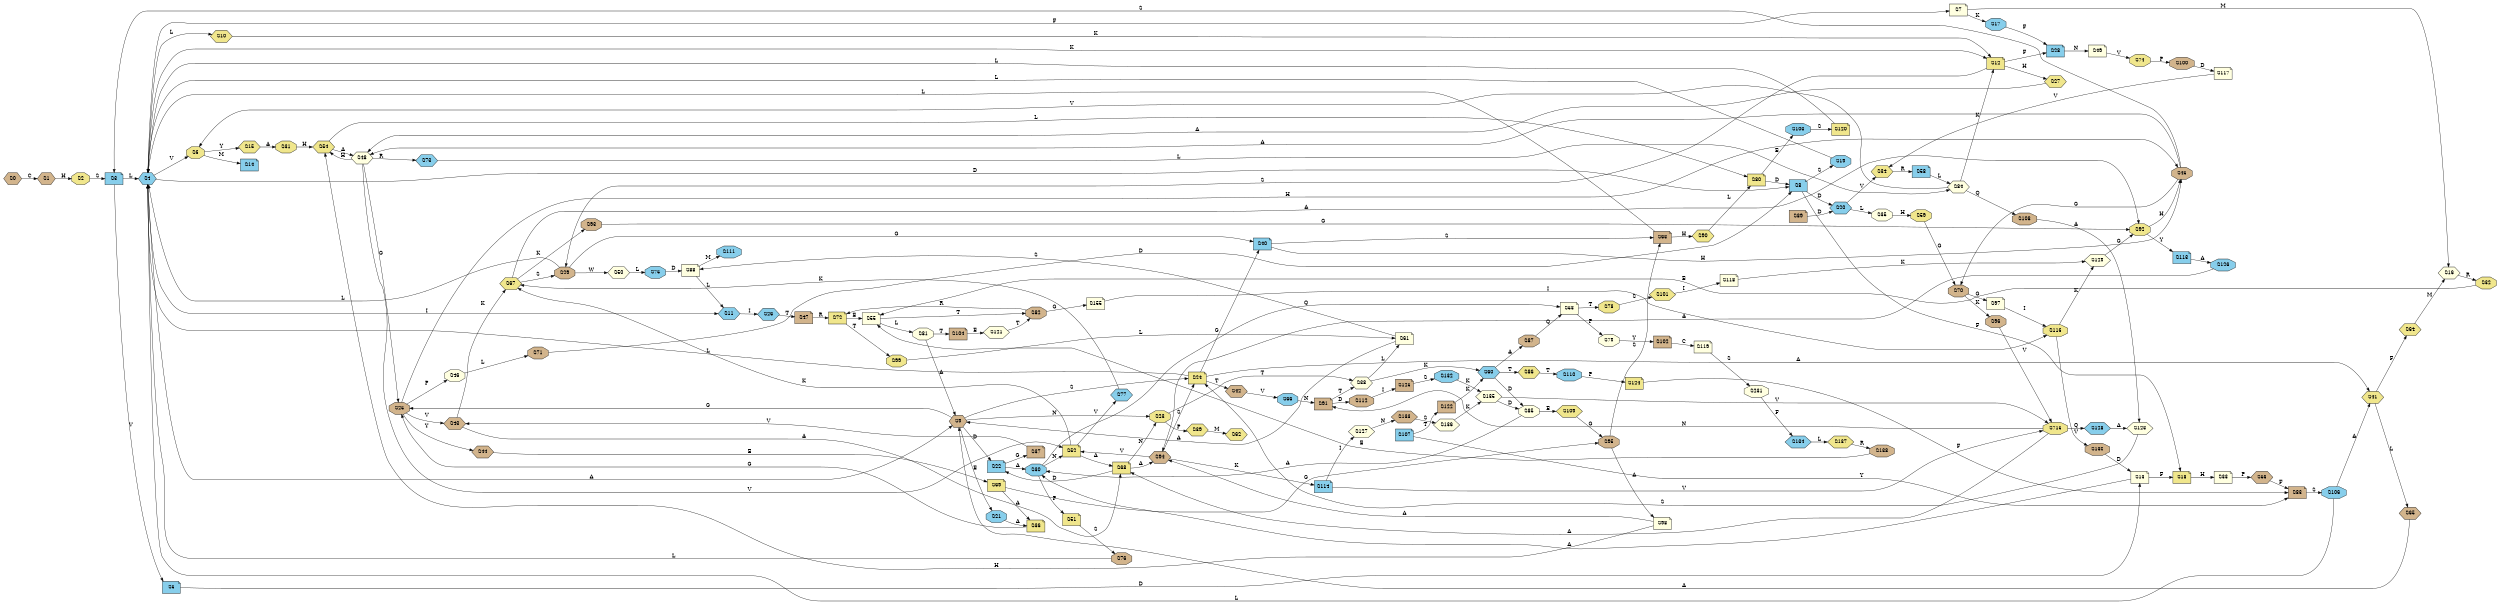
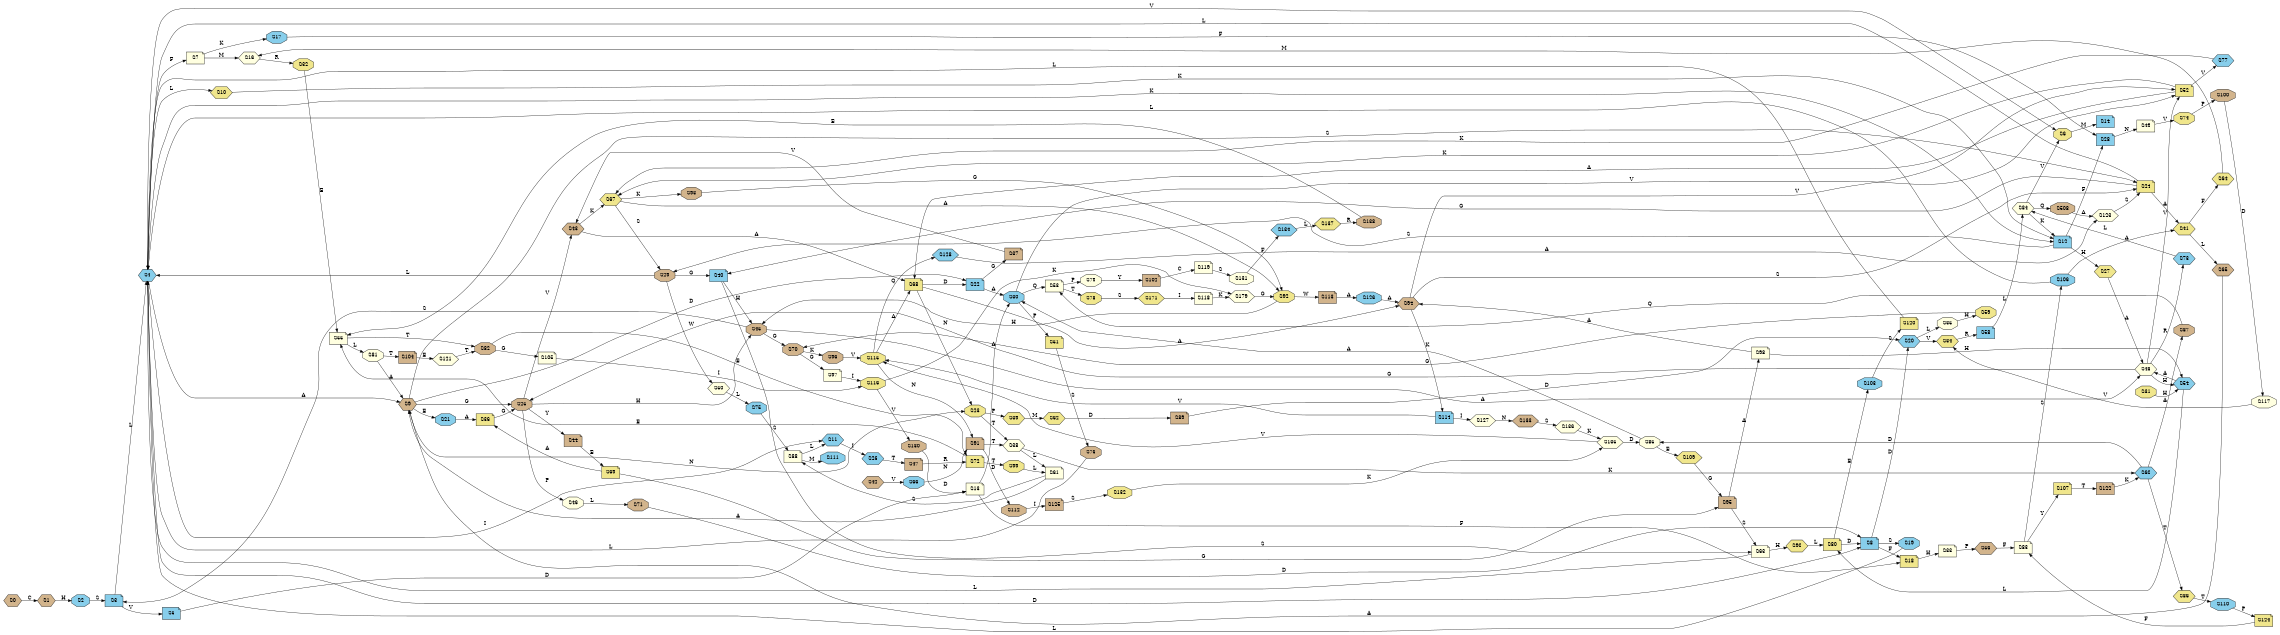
node "S12": fillcolor khaki -> skyblue
node "S117": shape note -> octagon
node "S15": removed
node "S54": fillcolor khaki -> skyblue
node "S2": fillcolor khaki -> skyblue
node "S108": label "S108" -> "S508"
node "S63": fillcolor tan -> lightyellow
edge "S92" -> "S113": label "Y" -> "W"
node "S113": fillcolor skyblue -> tan
node "S129": label "S129" -> "S179"
edge "S75" -> "S88": label "D" -> "S"
node "S101": label "S101" -> "S171"
edge "S82" -> "S72": label "R" -> "E"
node "S155": label "S155" -> "S105"
node "S132": fillcolor skyblue -> khaki
edge "S24" -> "S42": removed, label "T"
node "S231": label "S231" -> "S131"
edge "S62" -> "S89": added, label "D"
node "S715": label "S715" -> "S115"
node "S107": fillcolor skyblue -> khaki
node "S95": shape octagon -> note
node "S44": shape hexagon -> note
edge "S30" -> "S52": label "N" -> "V"
edge "S107" -> "S83": reversed
node "S83": fillcolor tan -> lightyellow
